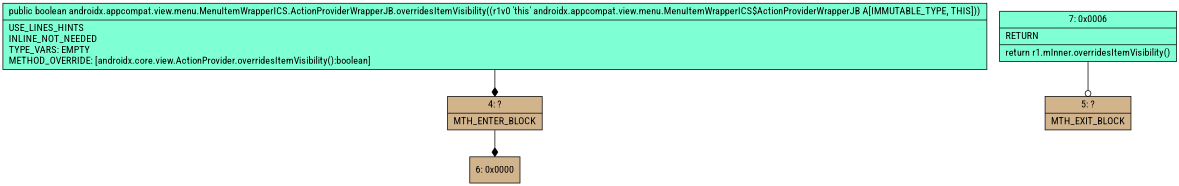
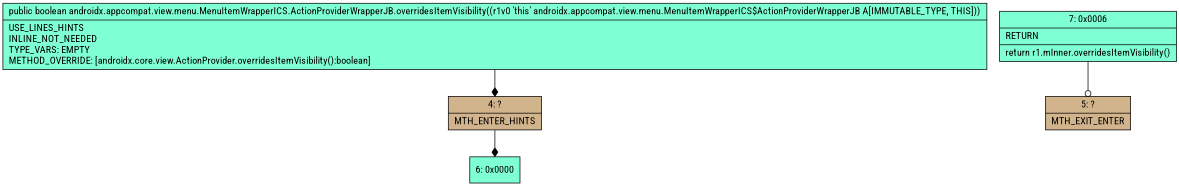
node "4: ?": text "MTH_ENTER_BLOCK" -> "MTH_ENTER_HINTS"
node "5: ?": text "MTH_EXIT_BLOCK" -> "MTH_EXIT_ENTER"
node "6: 0x0000": fillcolor tan -> aquamarine
